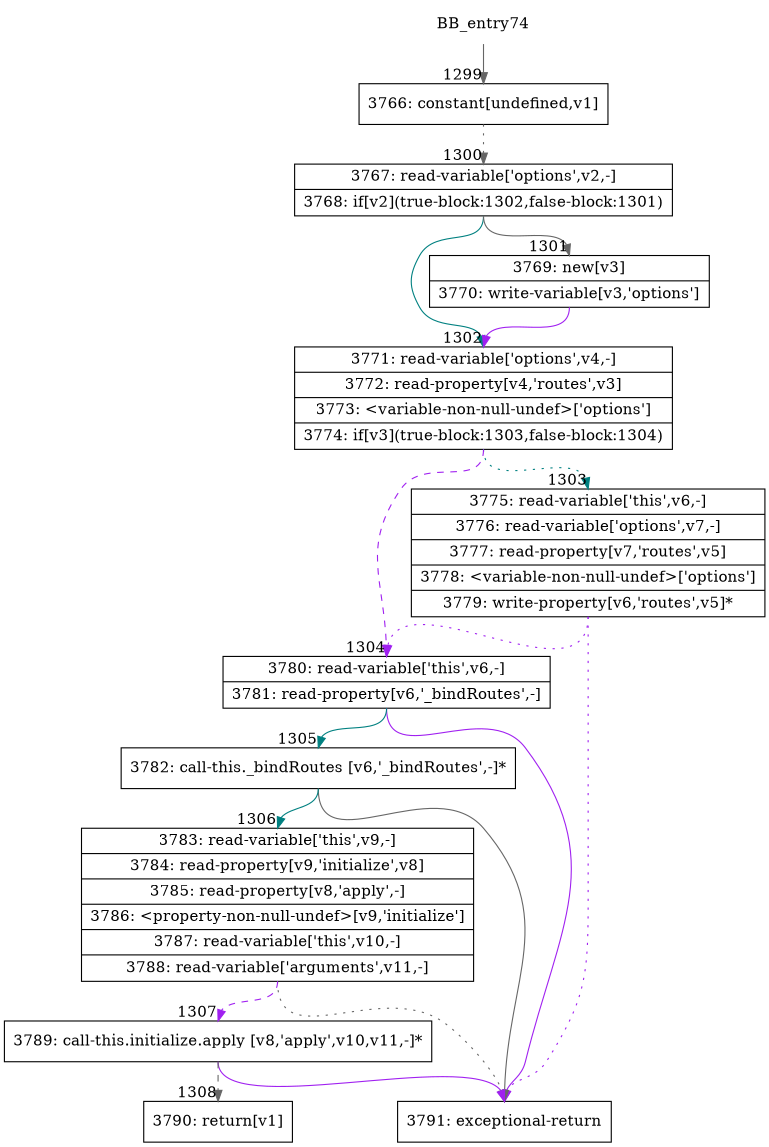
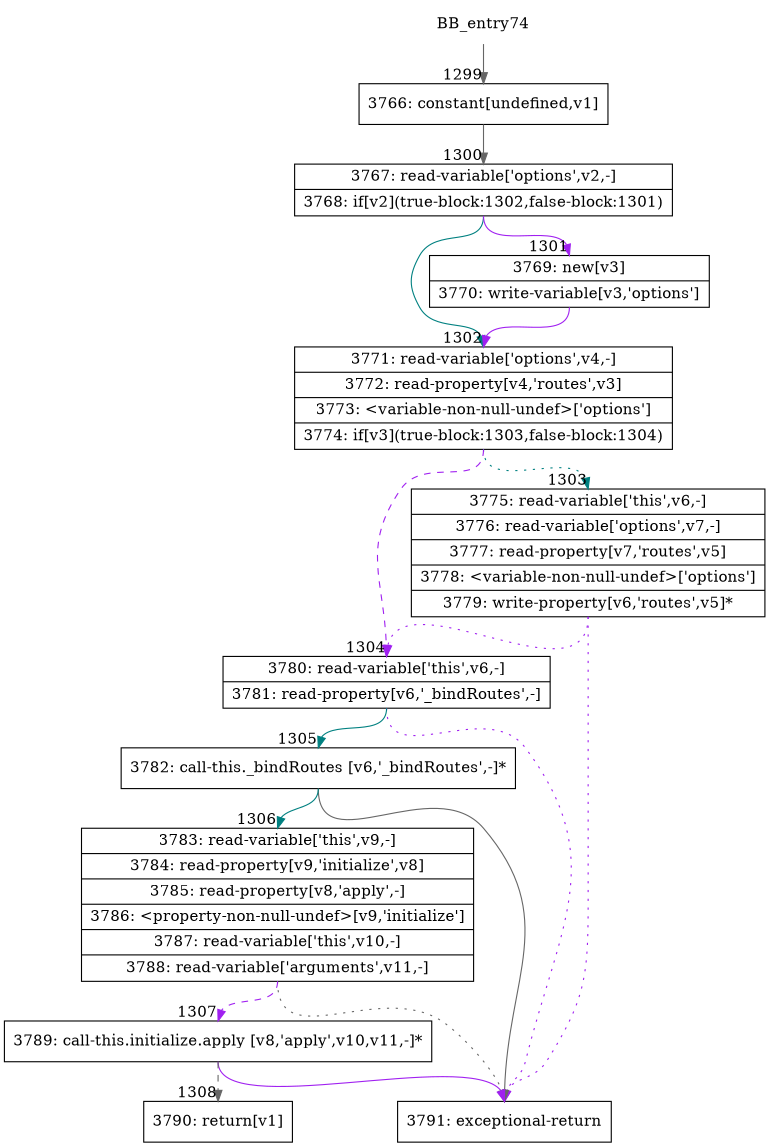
edge "3766: constant[undefined,v1]" -> "3767: read-variable['options',v2,-]": style dotted -> solid
edge "3767: read-variable['options',v2,-]" -> "3769: new[v3]": color gray40 -> purple
edge "3780: read-variable['this',v6,-]" -> "3791: exceptional-return": style solid -> dotted
